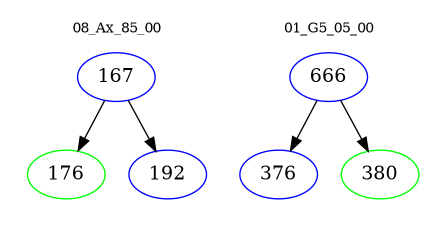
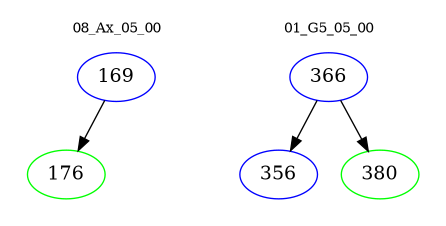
cluster "08_Ax_85_00": label "08_Ax_85_00" -> "08_Ax_05_00"
node "167": label "167" -> "169"
node "666": label "666" -> "366"
node "192": removed
node "376": label "376" -> "356"
